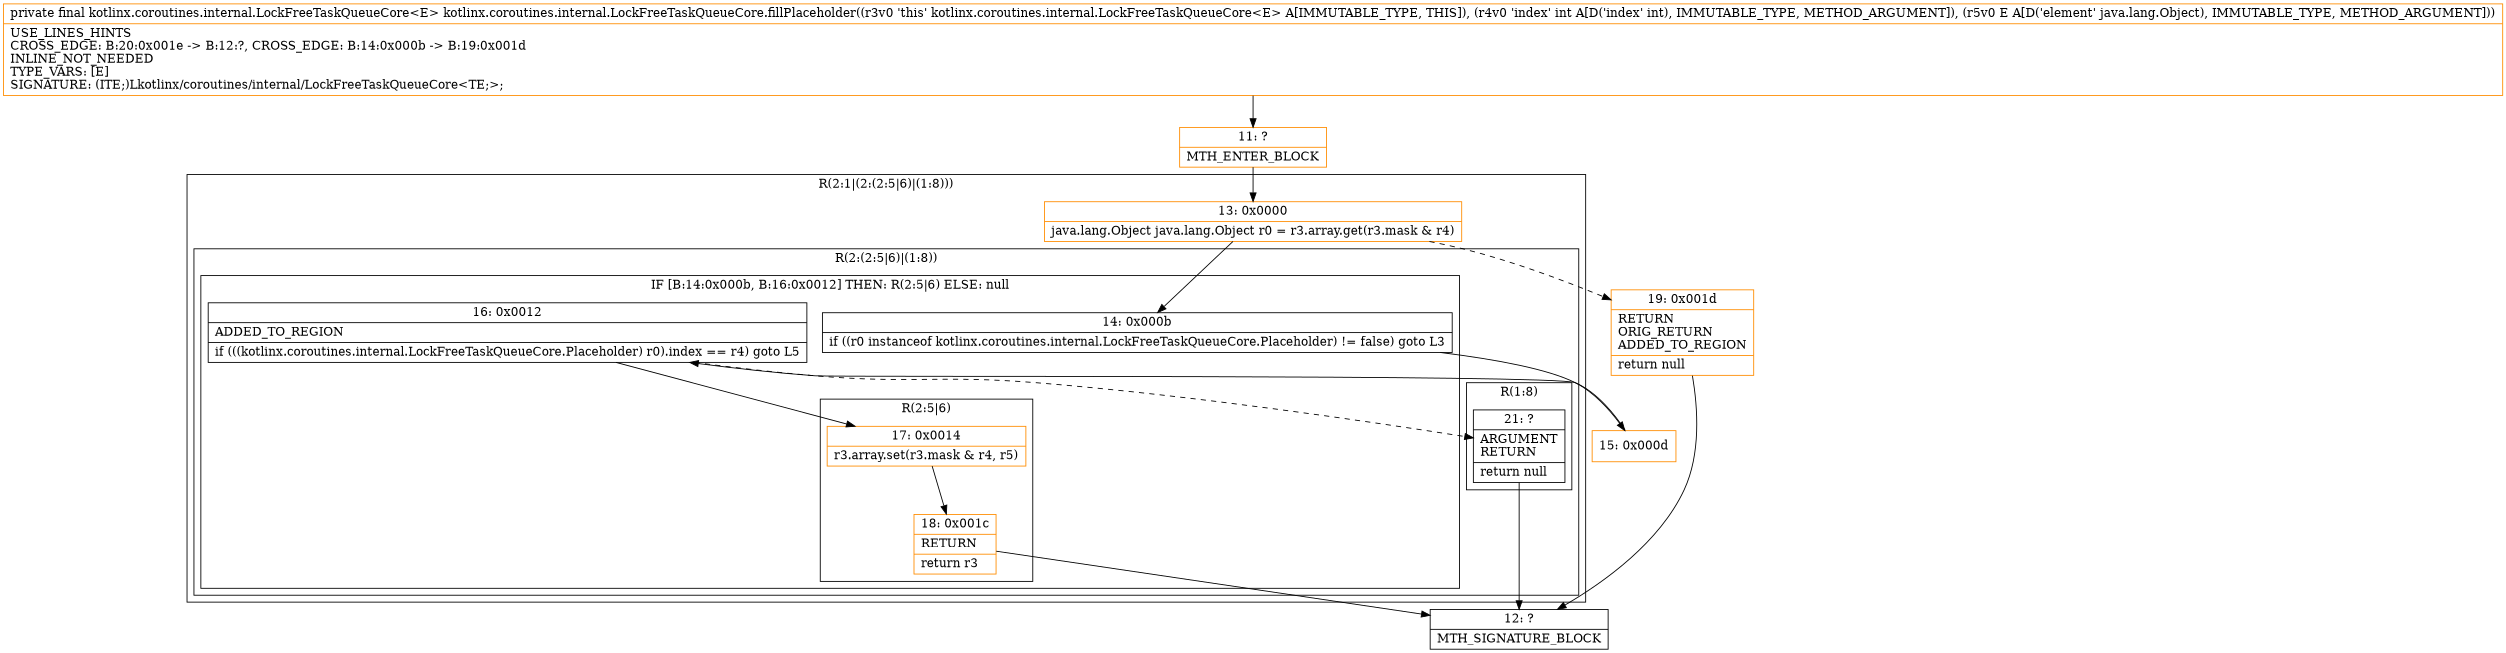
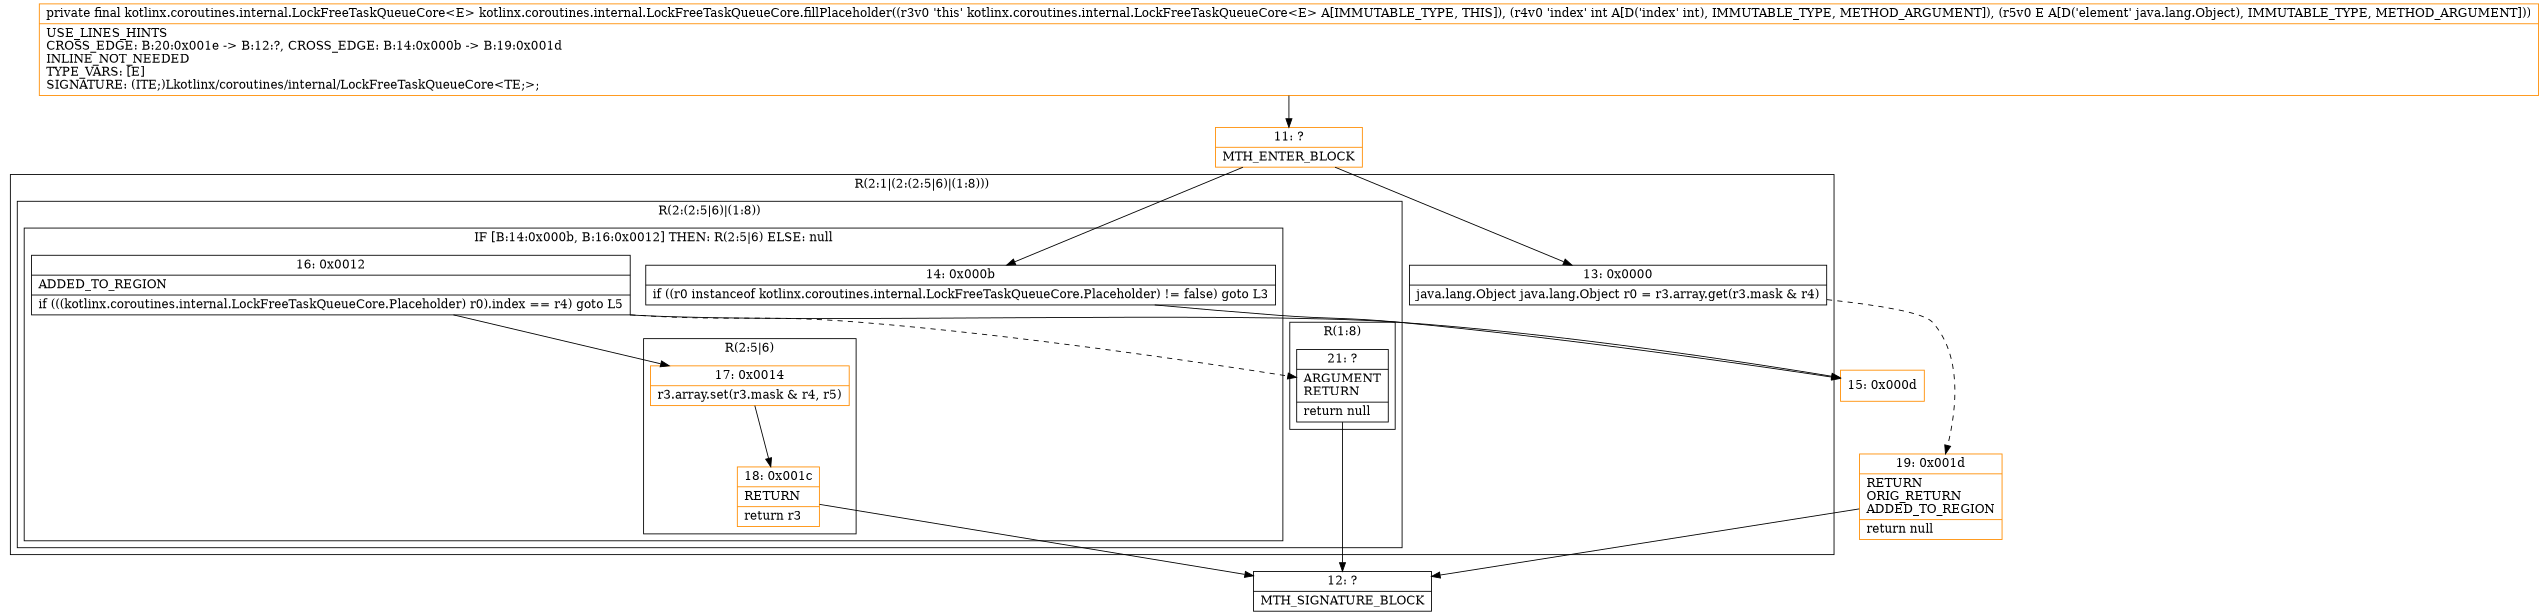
node "13: 0x0000": color darkorange -> black
edge "13: 0x0000" -> "14: 0x000b": now "11: ?" -> "14: 0x000b"
edge "15: 0x000d" -> "16: 0x0012": reversed
